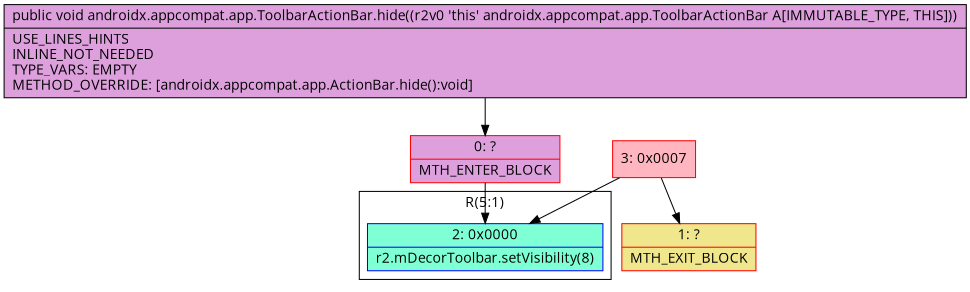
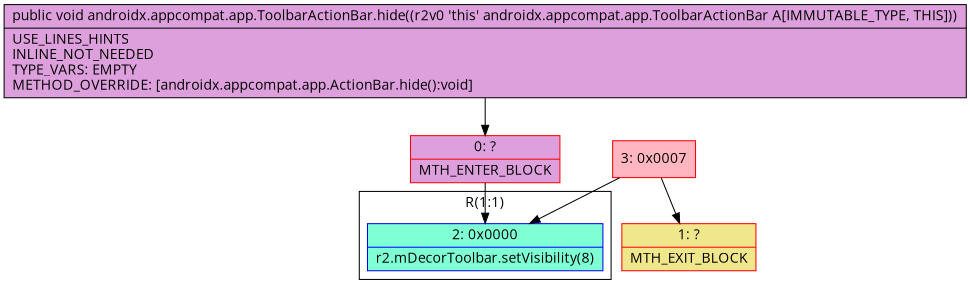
cluster "R(5:1)": label "R(5:1)" -> "R(1:1)"
